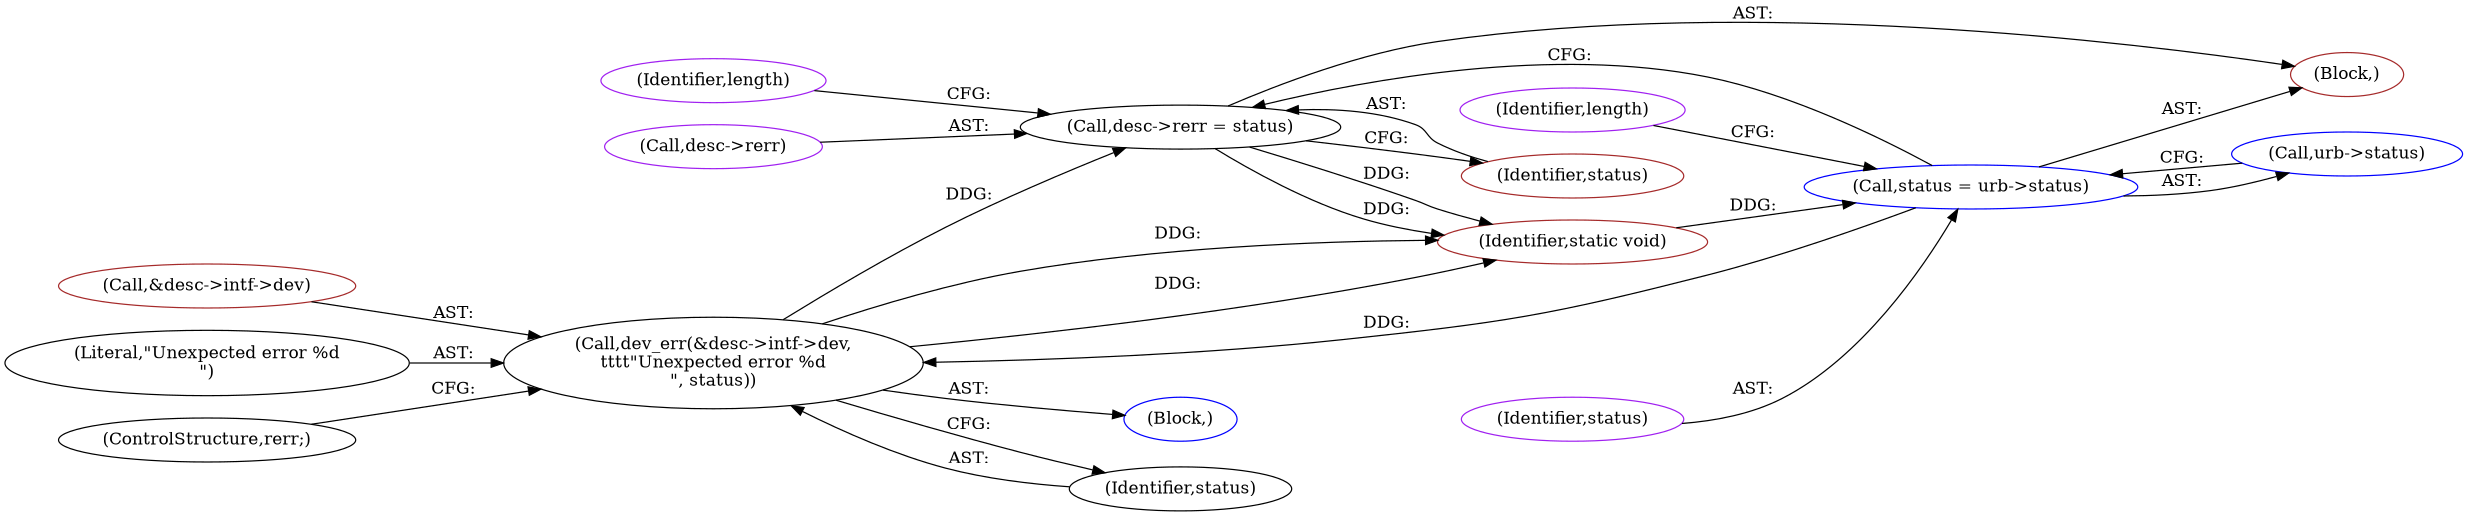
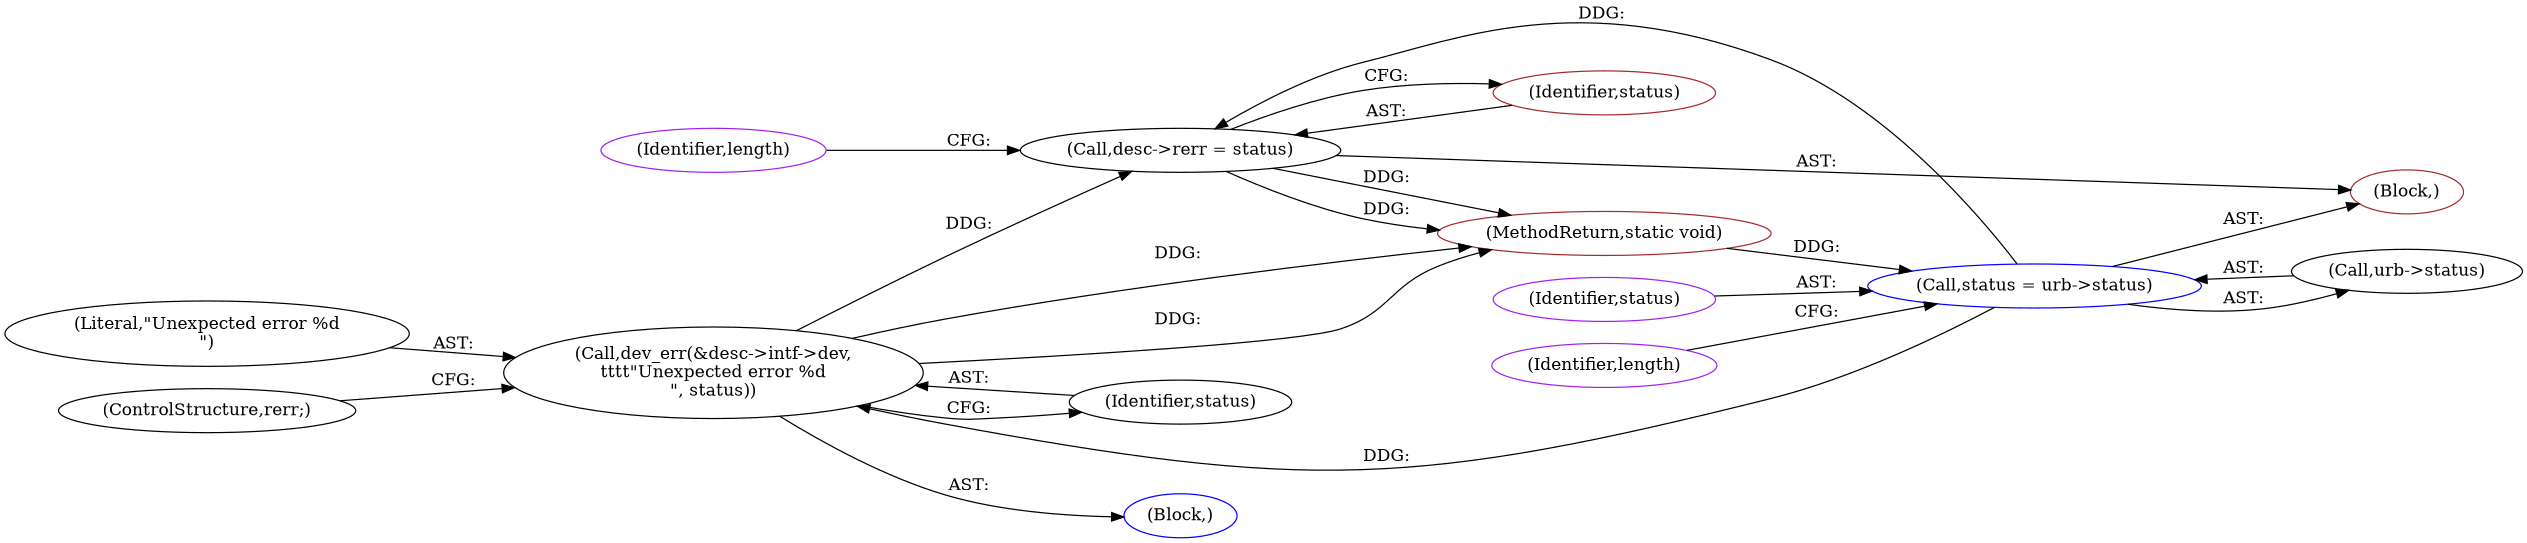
edge "(Call,status = urb->status)" -> "(Call,desc->rerr = status)": label "CFG: " -> "DDG: "
node "(Call,desc->rerr)": removed
node "(Call,urb->status)": color blue -> black
edge "(Call,urb->status)" -> "(Call,status = urb->status)": label "CFG: " -> "AST: "
node "(Identifier,static void)": label "(Identifier,static void)" -> "(MethodReturn,static void)"
node "(Call,&desc->intf->dev)": removed
